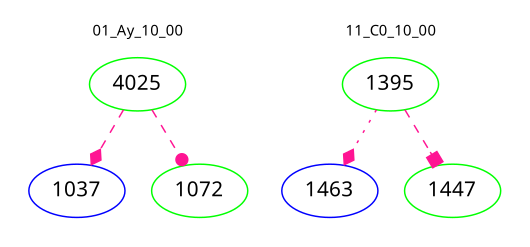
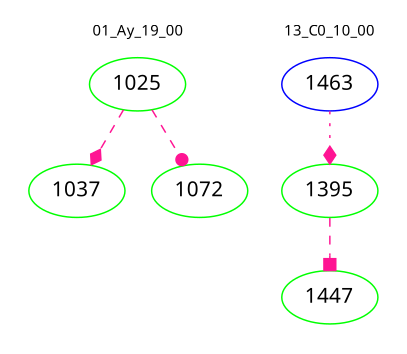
cluster "01_Ay_10_00": label "01_Ay_10_00" -> "01_Ay_19_00"
cluster "11_C0_10_00": label "11_C0_10_00" -> "13_C0_10_00"
node "4025": label "4025" -> "1025"
edge "1395" -> "1463": reversed
node "1037": color blue -> green
